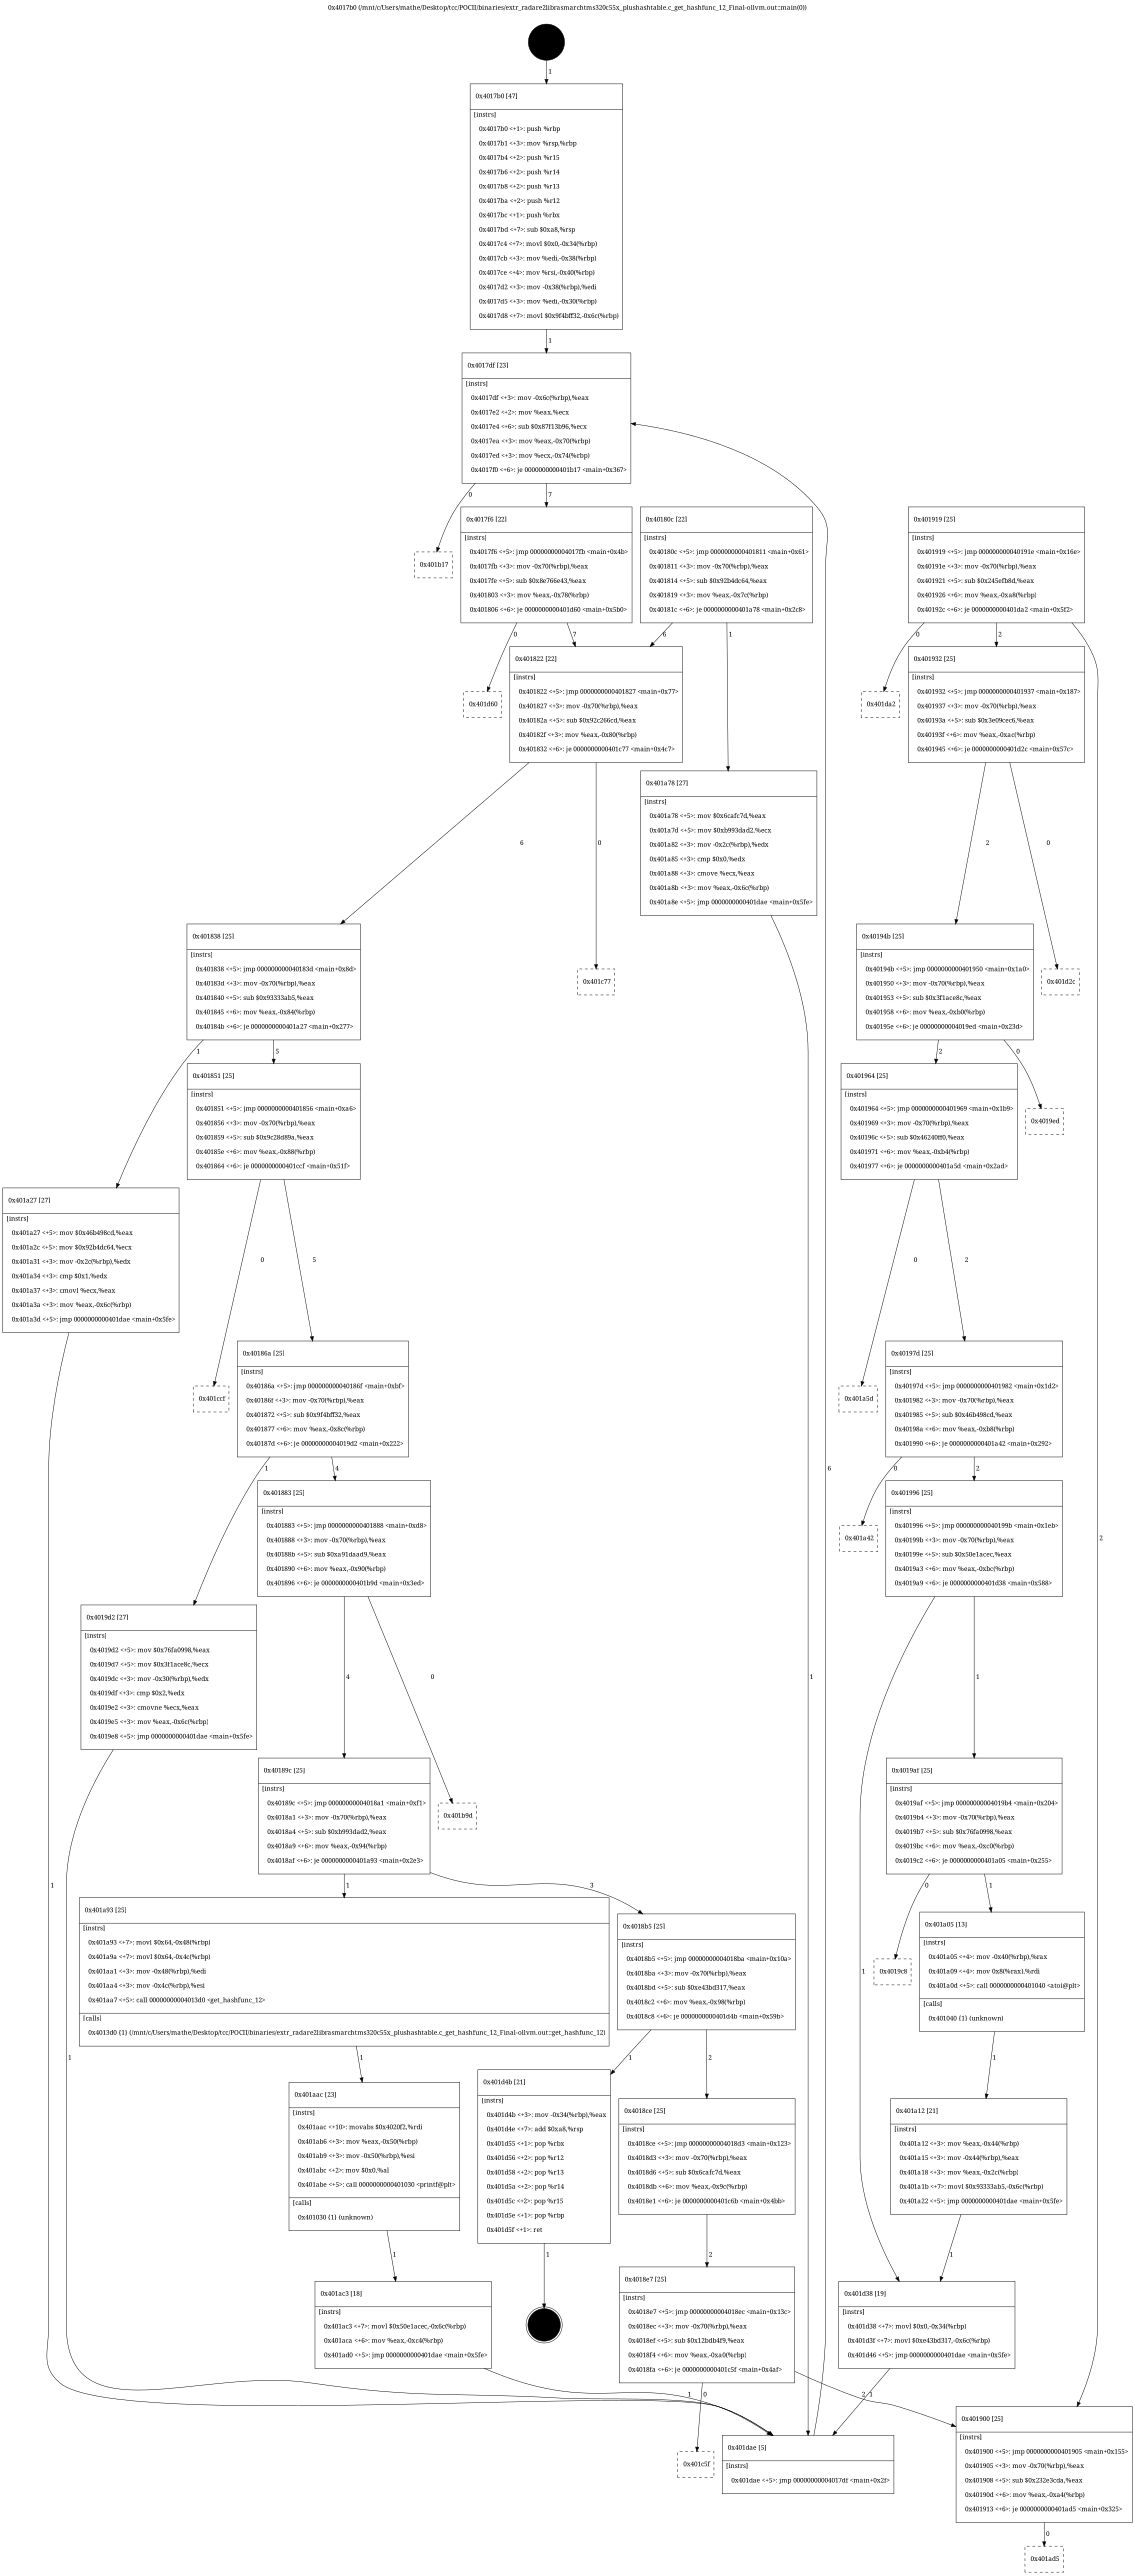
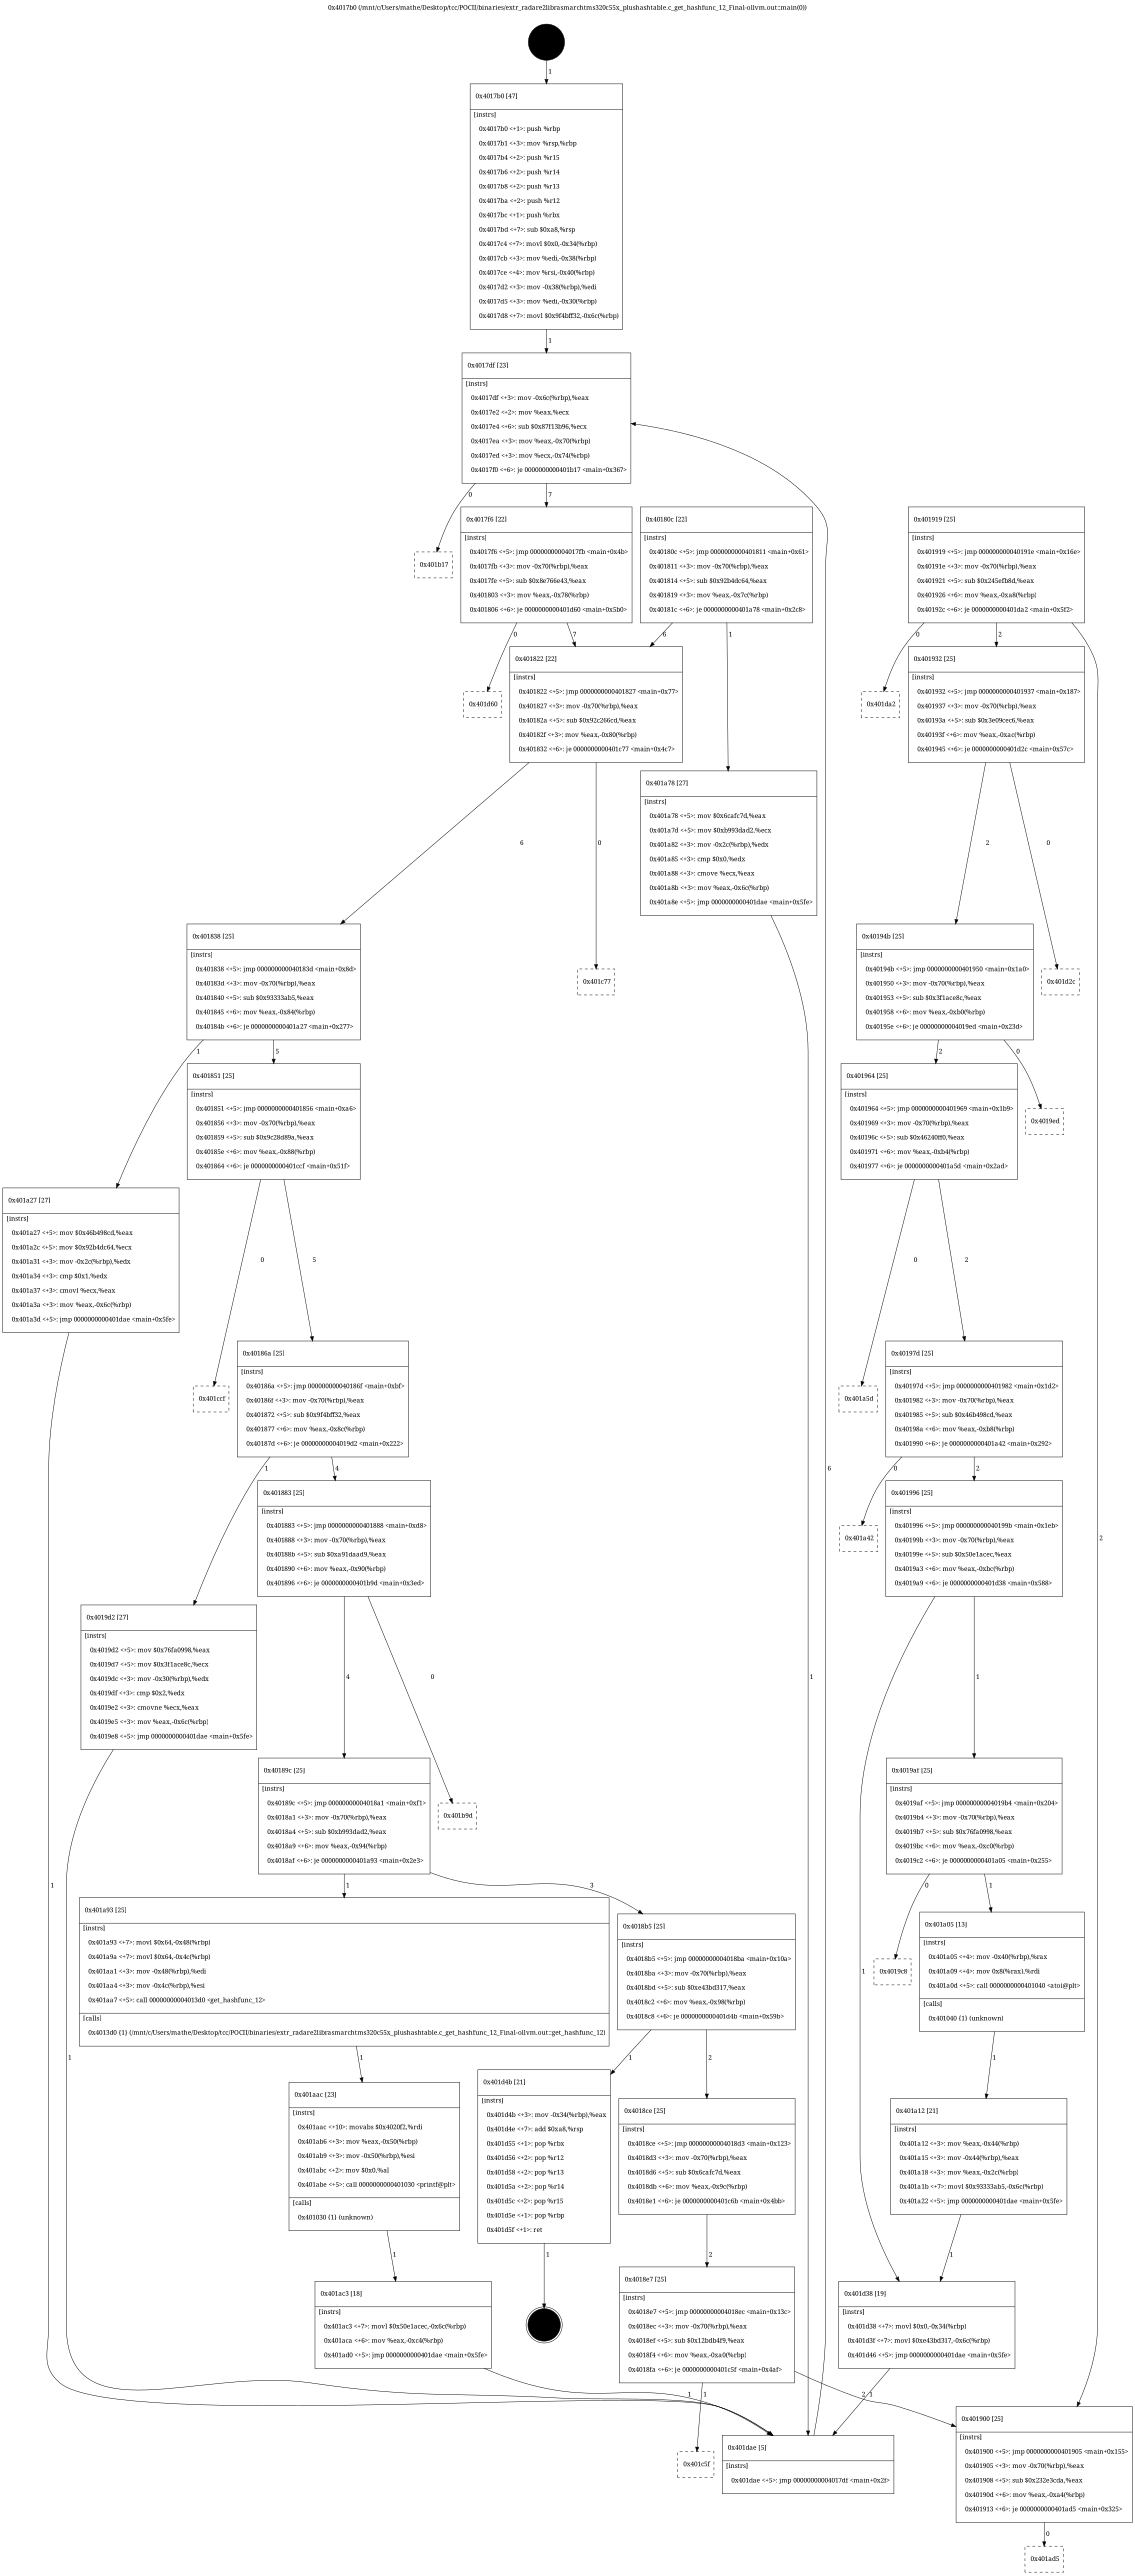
edge "0x4018e7 [25]" -> "0x401c5f": label " 0" -> " 1"
